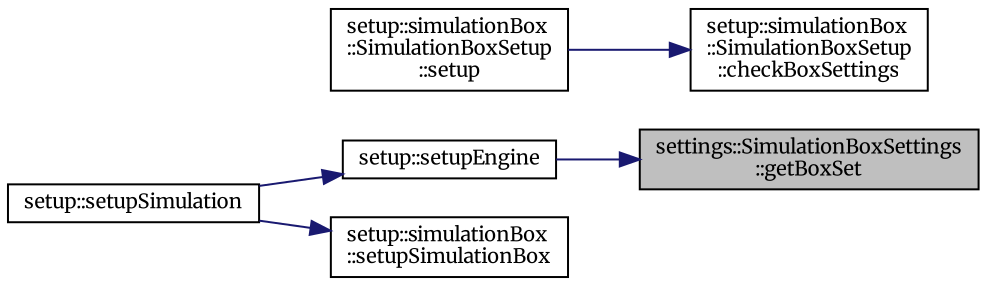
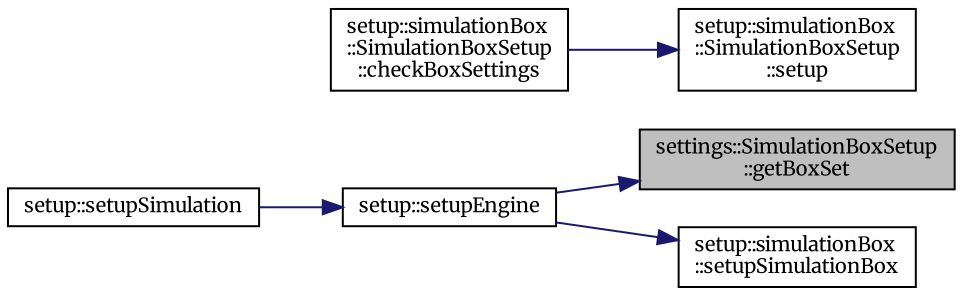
edge "setup::simulationBox ::SimulationBoxSetup ::setup" -> "setup::simulationBox ::SimulationBoxSetup ::checkBoxSettings": reversed
node "settings::SimulationBoxSettings ::getBoxSet": label "settings::SimulationBoxSettings ::getBoxSet" -> "settings::SimulationBoxSetup ::getBoxSet"
edge "setup::setupSimulation" -> "setup::simulationBox ::setupSimulationBox": now "setup::setupEngine" -> "setup::simulationBox ::setupSimulationBox"
